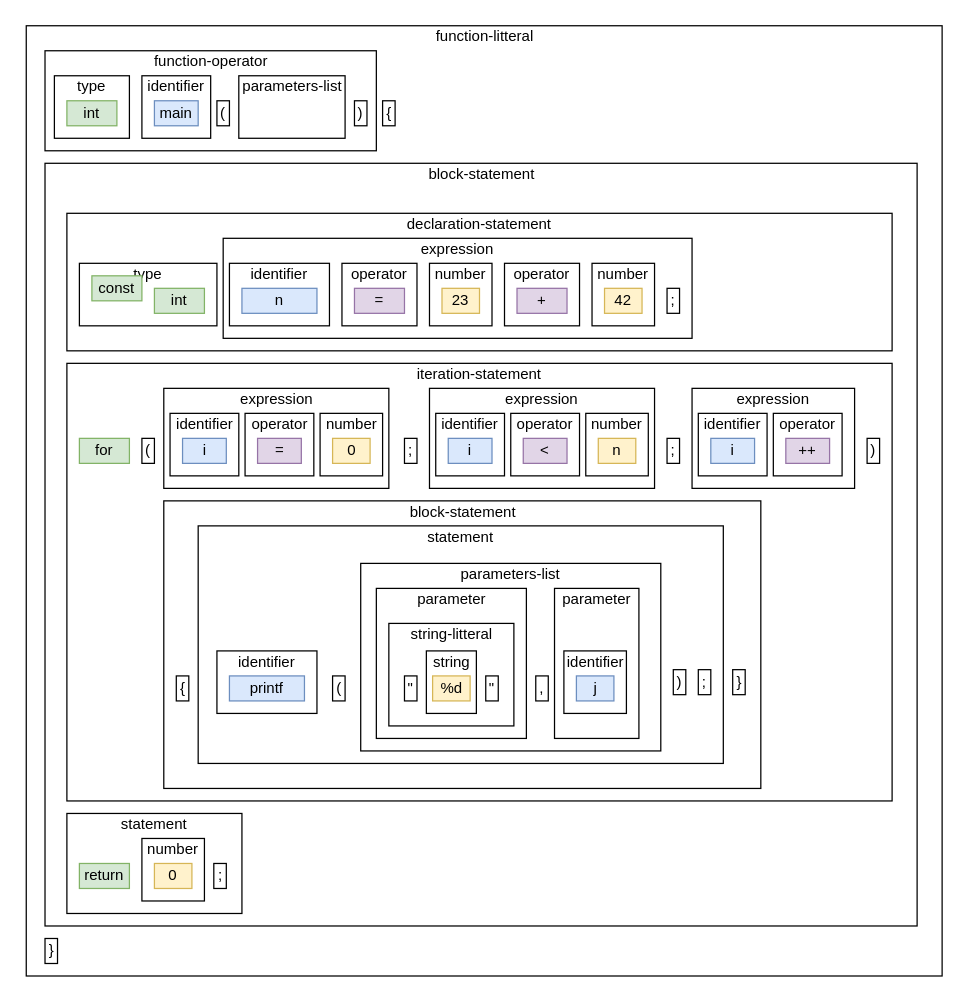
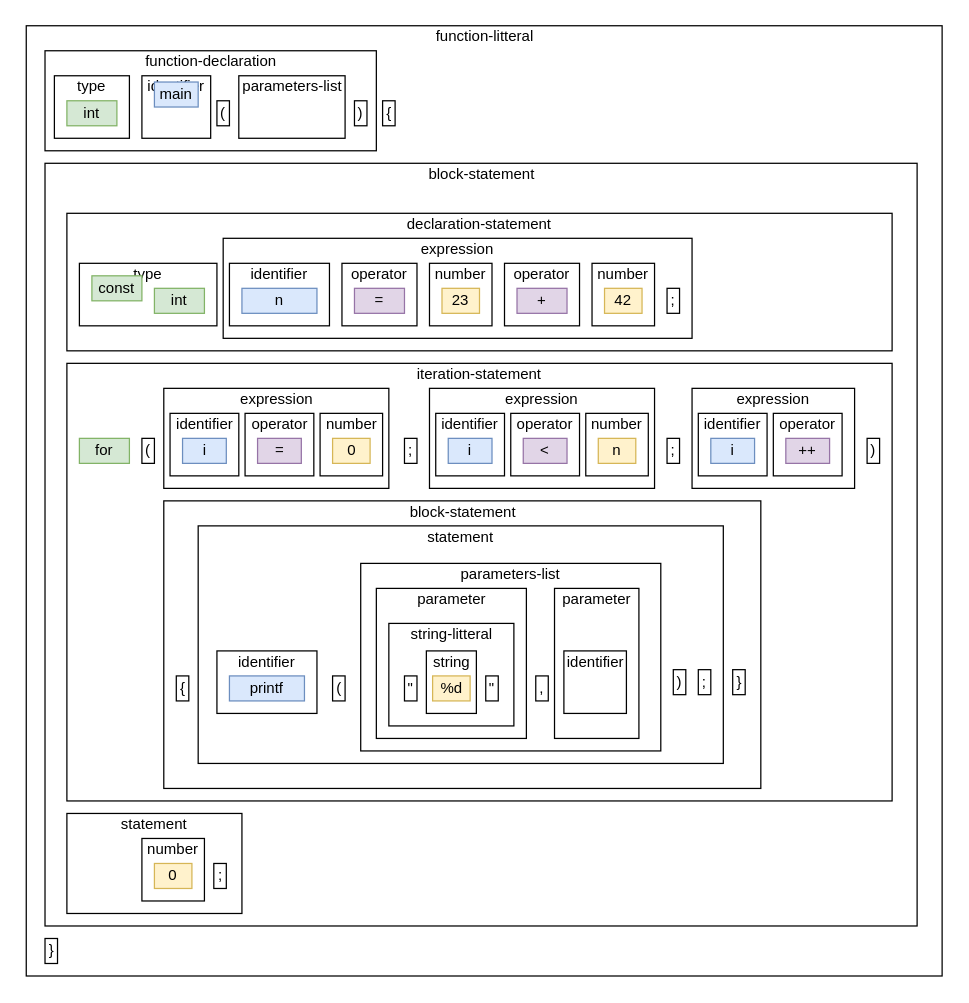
node "function-operator": label "function-operator" -> "function-declaration"
node "main": moved (176, 113) -> (176, 94)
node "j": removed
node "return": removed
